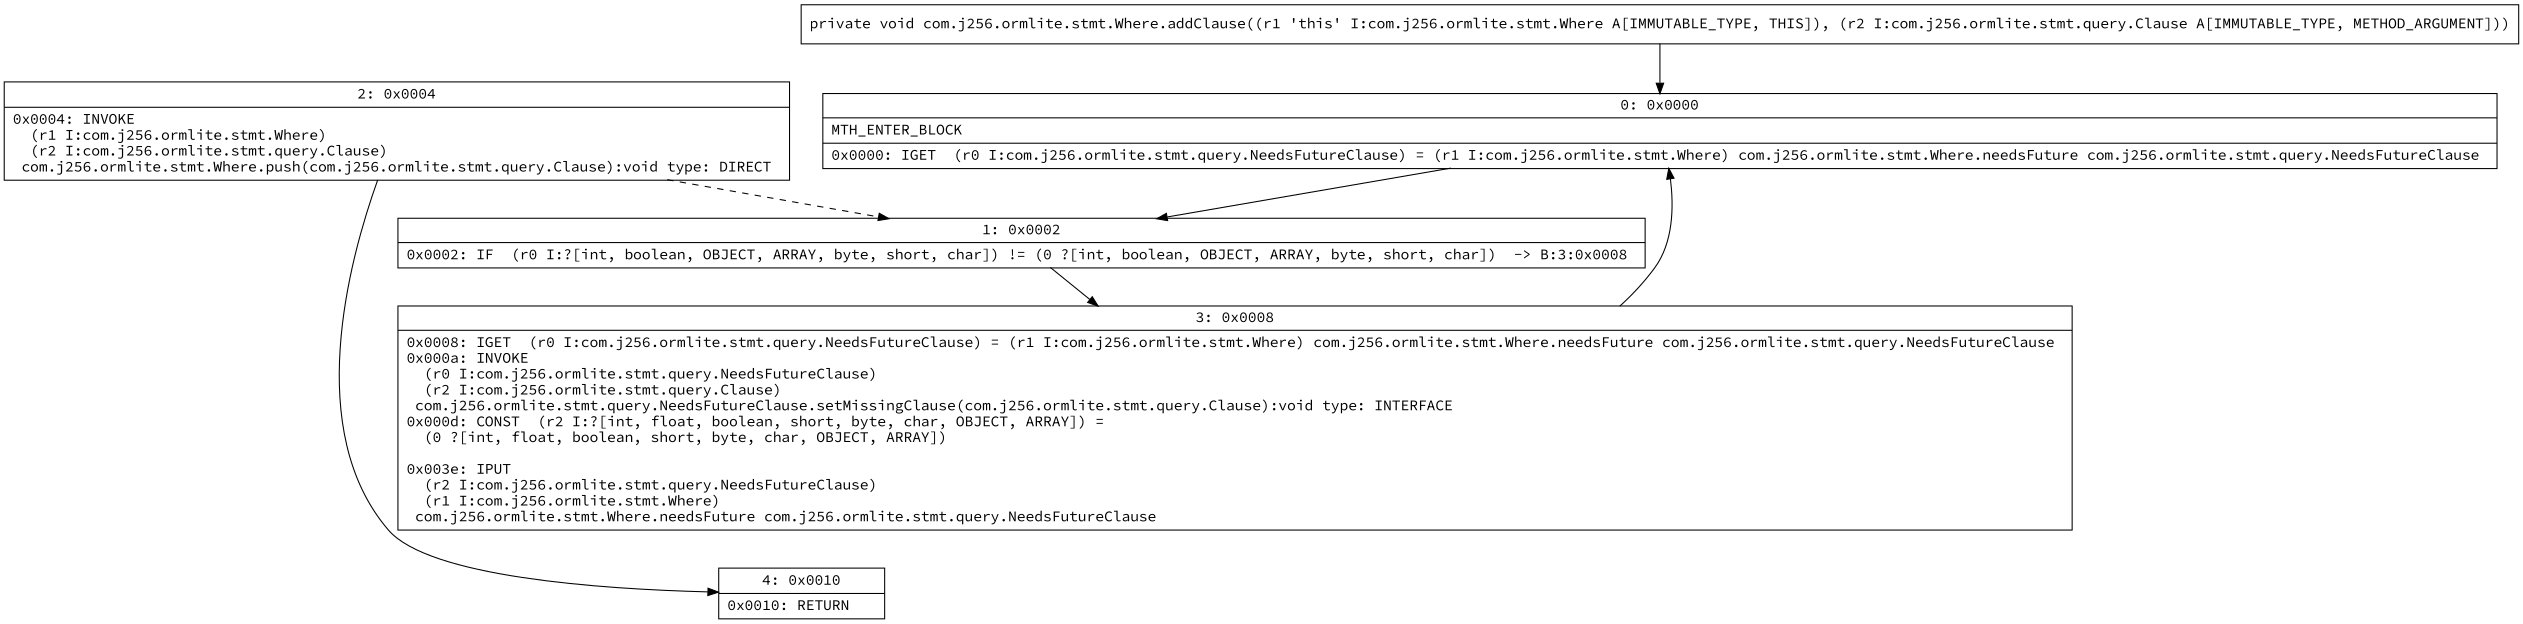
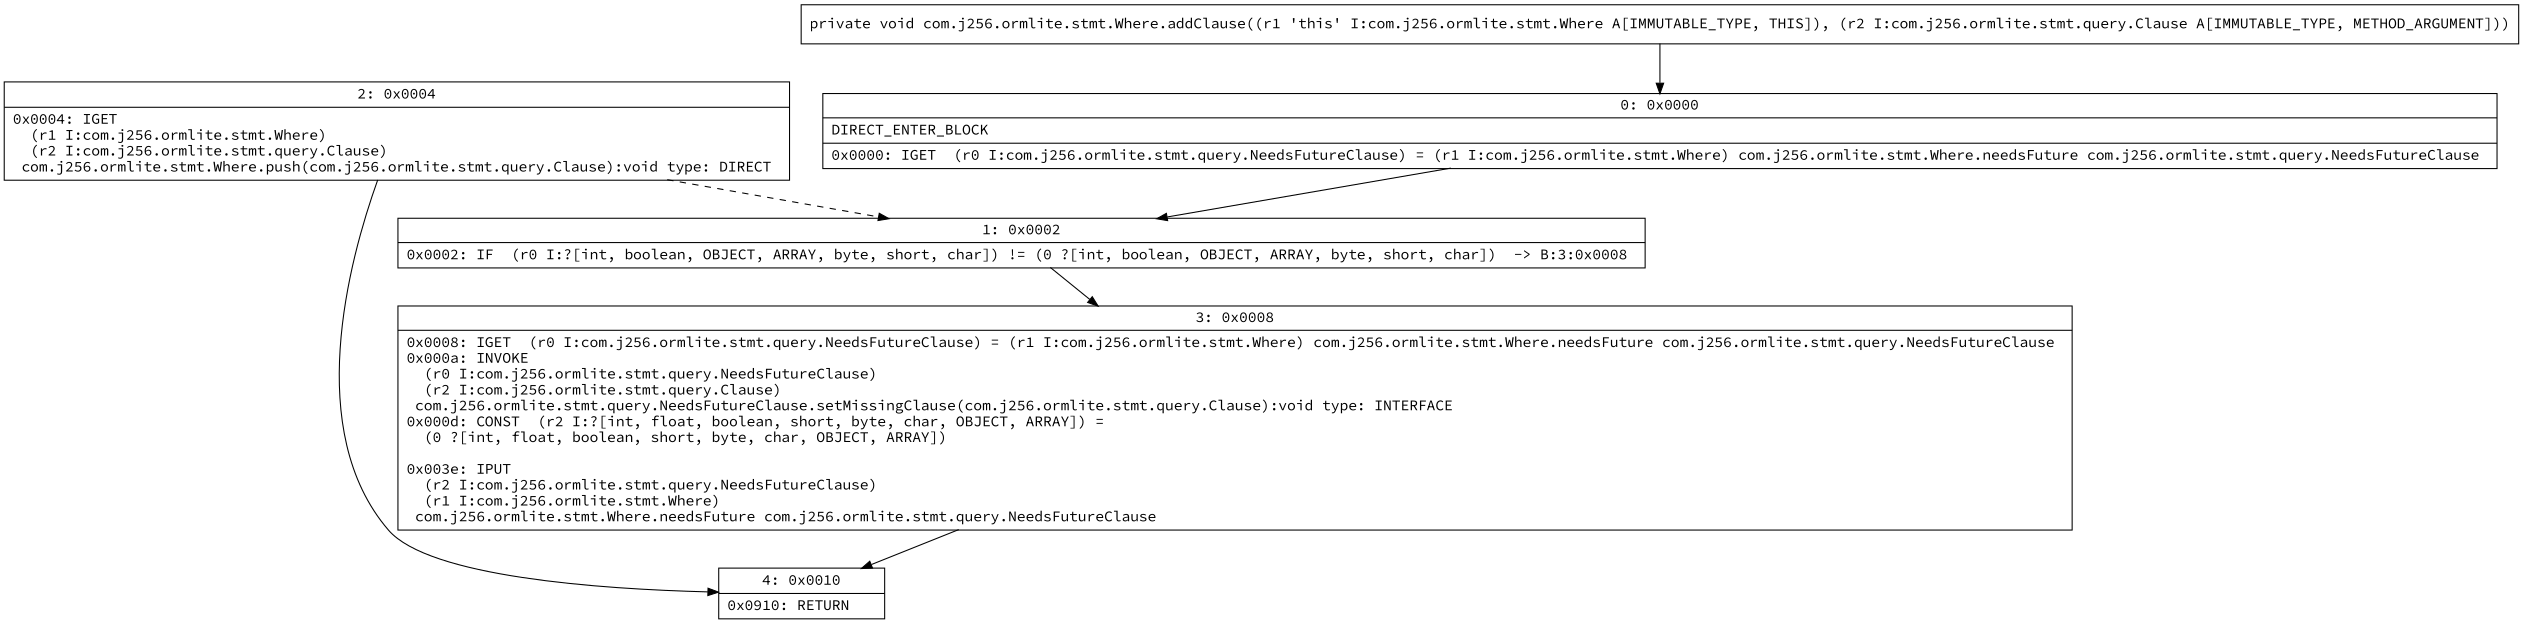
node "2: 0x0004": text "0x0004: INVOKE" -> "0x0004: IGET"
node "0: 0x0000": text "MTH_ENTER_BLOCK" -> "DIRECT_ENTER_BLOCK"
edge "3: 0x0008" -> "0: 0x0000": now "3: 0x0008" -> "4: 0x0010"
node "4: 0x0010": text "0x0010: RETURN" -> "0x0910: RETURN"
